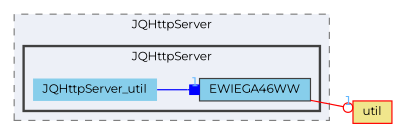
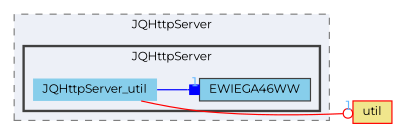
edge "EWIEGA46WW" -> "util": now "JQHttpServer_util" -> "util"
